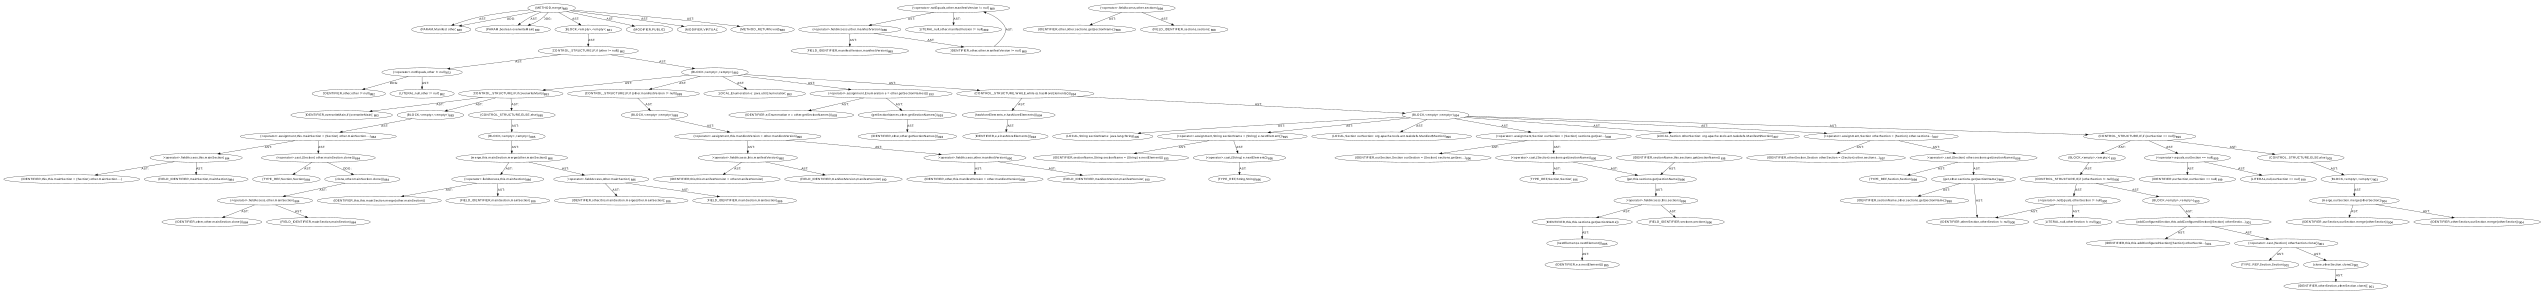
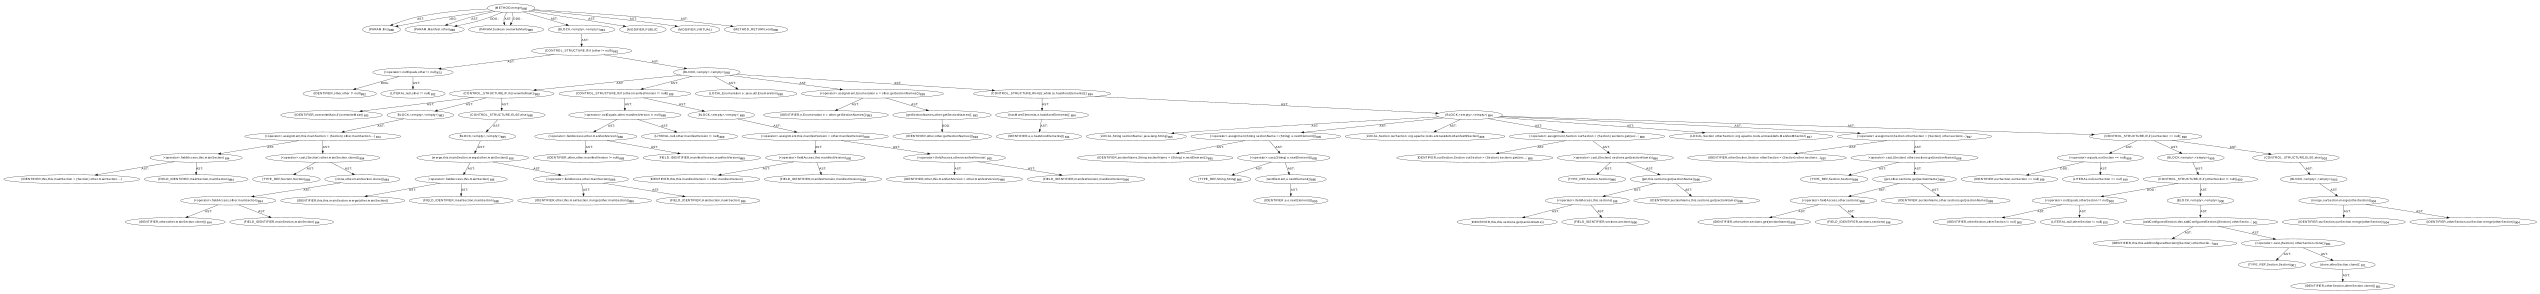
edge "(IDENTIFIER,other,other.manifestVersion != null)" -> "(<operator>.notEquals,other.manifestVersion != null)": now "(CONTROL_STRUCTURE,IF,if (other.manifestVersion != null))" -> "(<operator>.notEquals,other.manifestVersion != null)"
node "(PARAM,this)": added
edge "(getSectionNames,other.getSectionNames())" -> "(IDENTIFIER,other,other.getSectionNames())": label "AST: " -> "DDG: "
edge "(IDENTIFIER,sectionName,this.sections.get(sectionName))" -> "(get,this.sections.get(sectionName))": reversed
edge "(<operator>.cast,(Section) other.mainSection.clone())" -> "(clone,other.mainSection.clone())": label "DDG: " -> "AST: "
edge "(<operator>.equals,ourSection == null)" -> "(IDENTIFIER,ourSection,ourSection == null)": label "AST: " -> "DDG: "
edge "(CONTROL_STRUCTURE,IF,if (otherSection != null))" -> "(<operator>.notEquals,otherSection != null)": label "AST: " -> "DDG: "
edge "(get,other.sections.get(sectionName))" -> "(IDENTIFIER,otherSection,otherSection != null)": now "(get,other.sections.get(sectionName))" -> "(<operator>.fieldAccess,other.sections)"
edge "(IDENTIFIER,this,this.sections.get(sectionName))" -> "(nextElement,e.nextElement())": now "(<operator>.cast,(String) e.nextElement())" -> "(nextElement,e.nextElement())"
